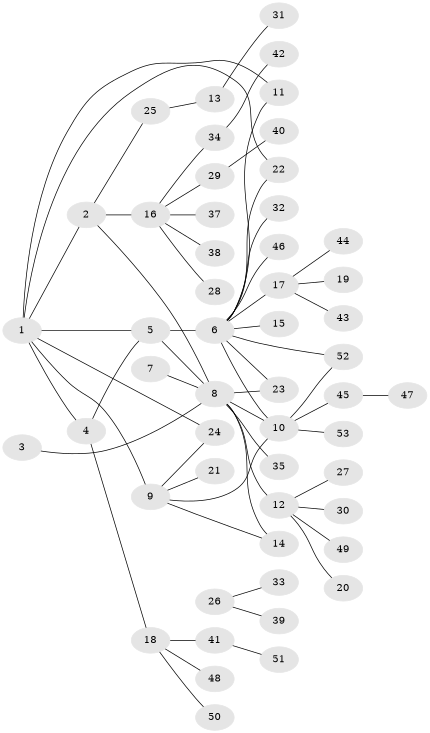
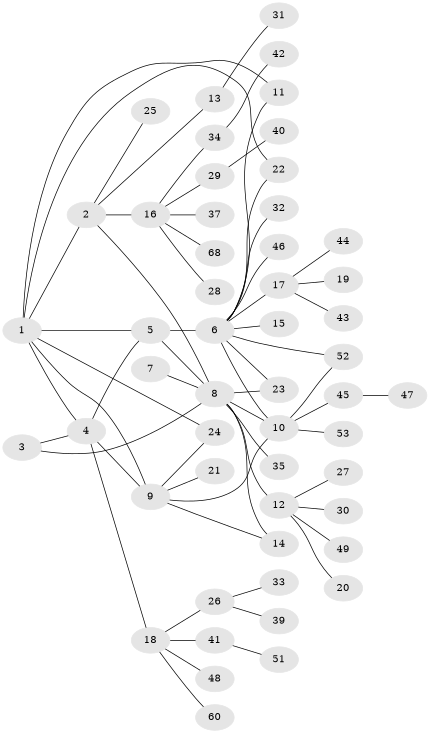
edge "13" -- "25": now "13" -- "2"
node "38": label "38" -> "68"
edge "4" -- "3": added
edge "4" -- "9": added
edge "26" -- "18": added
node "50": label "50" -> "60"
